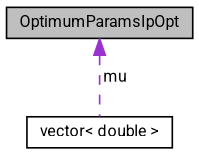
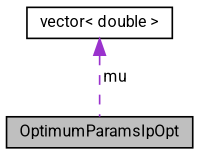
edge "vector< double >" -> "OptimumParamsIpOpt": reversed
